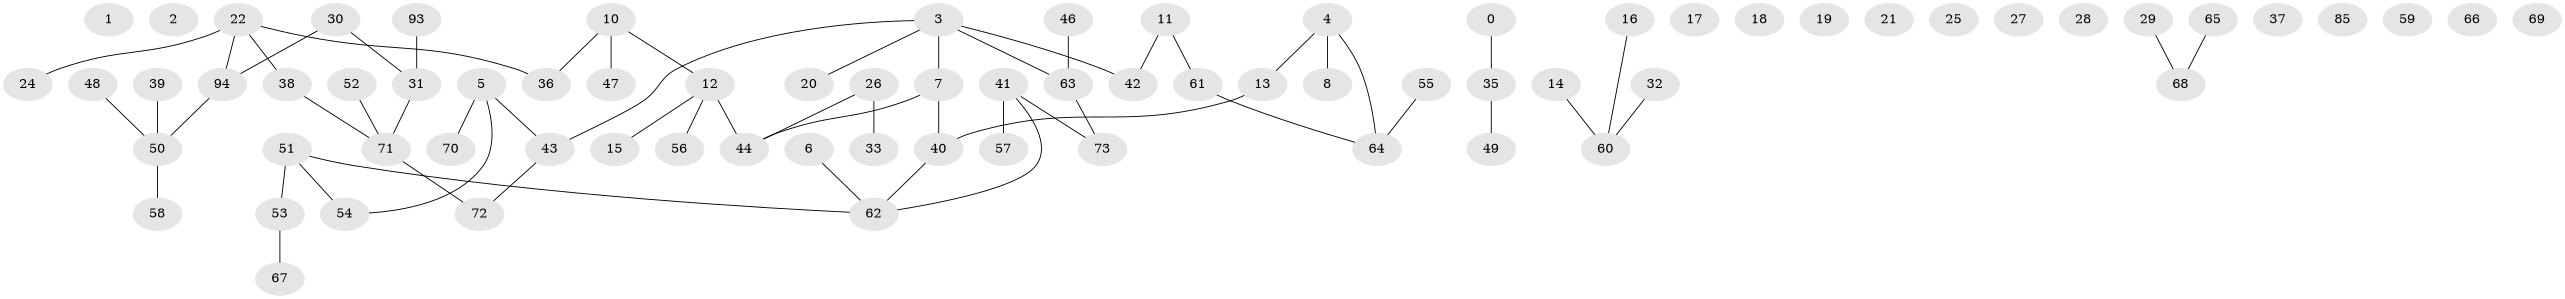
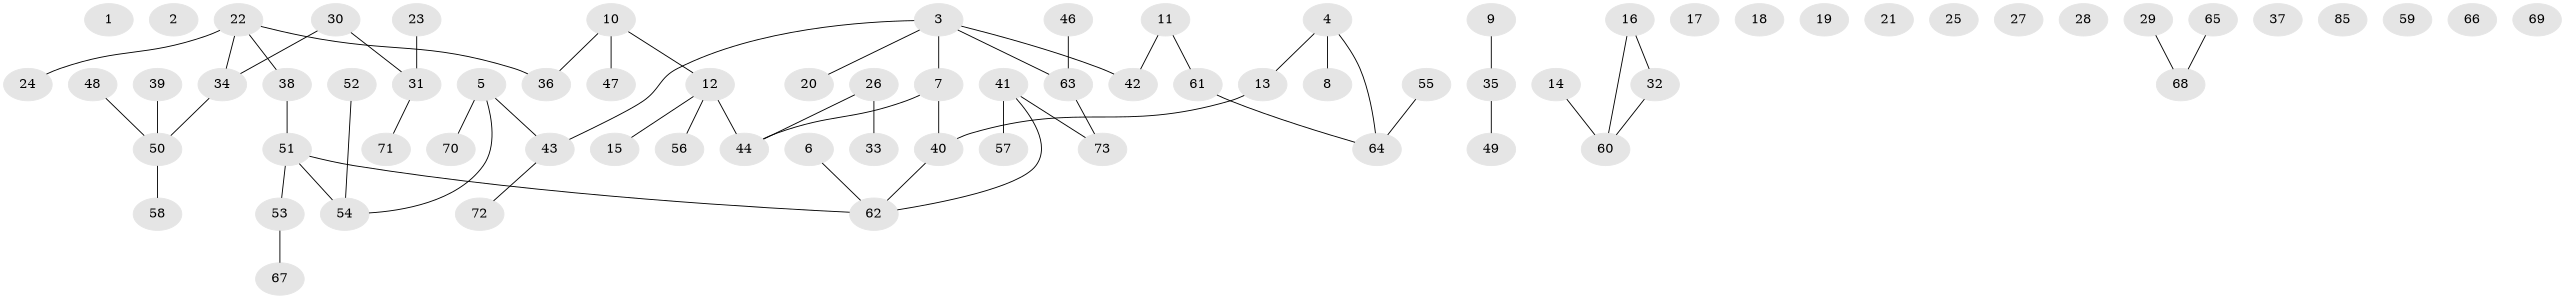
node "93": label "93" -> "23"
node "0": label "0" -> "9"
edge "16" -- "32": added
node "94": label "94" -> "34"
edge "38" -- "71": now "38" -- "51"
edge "52" -- "71": now "52" -- "54"
edge "71" -- "72": removed
